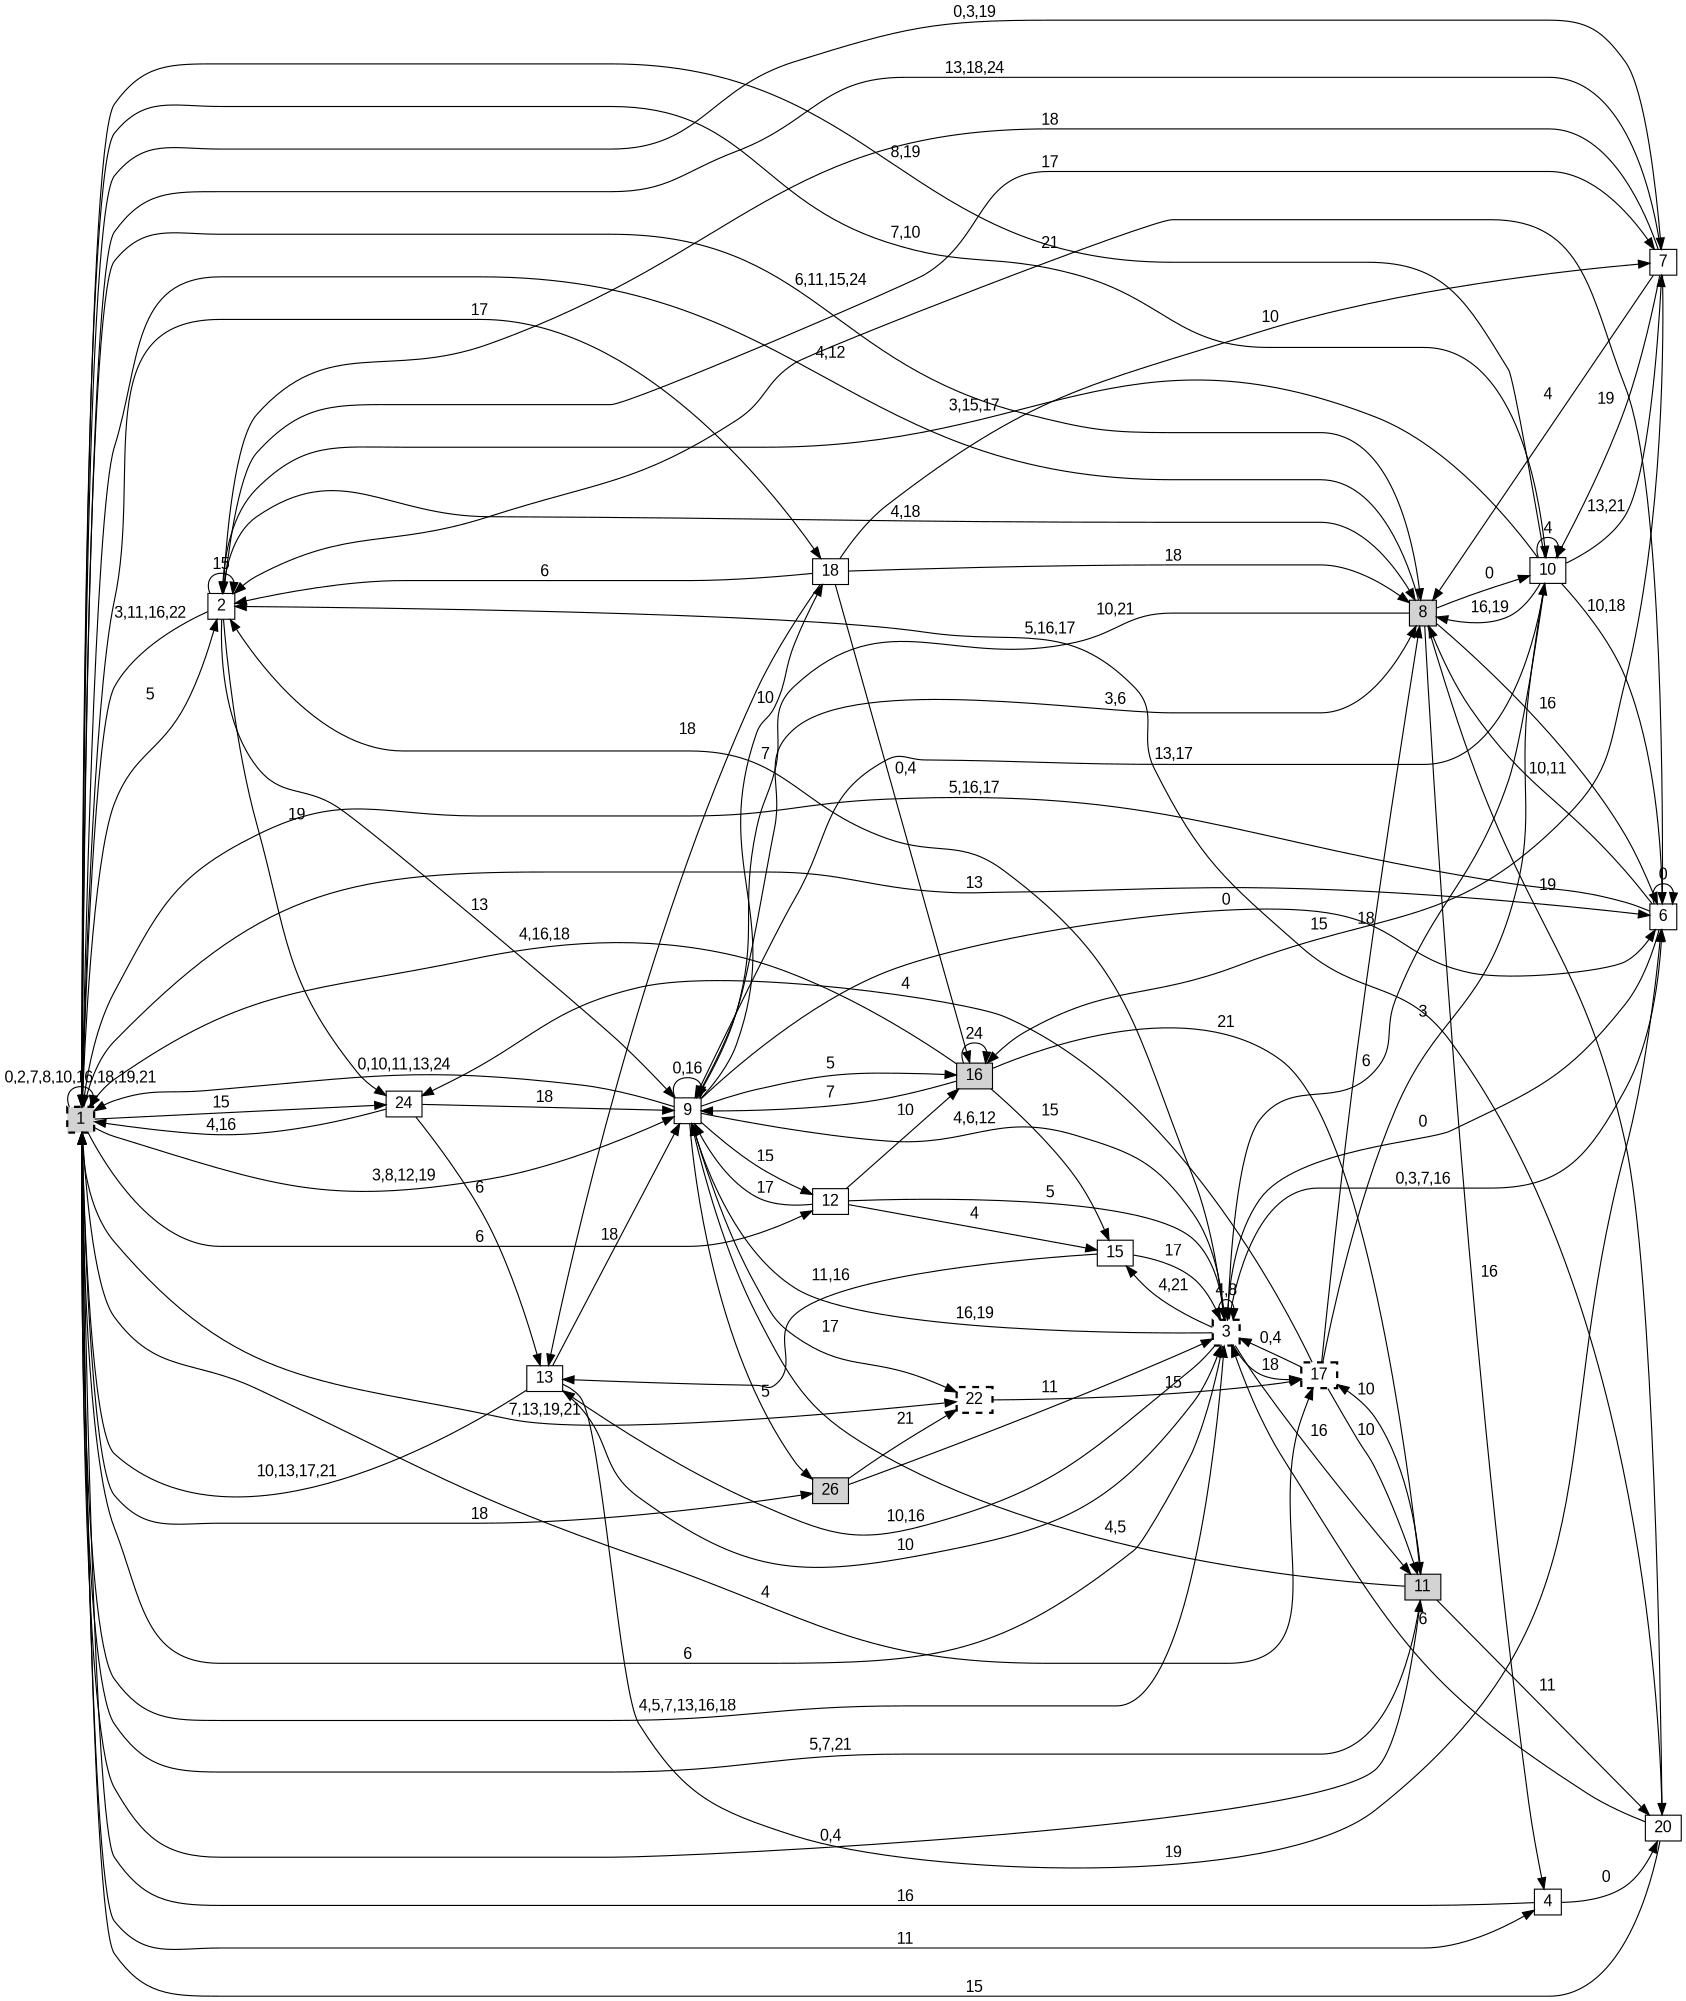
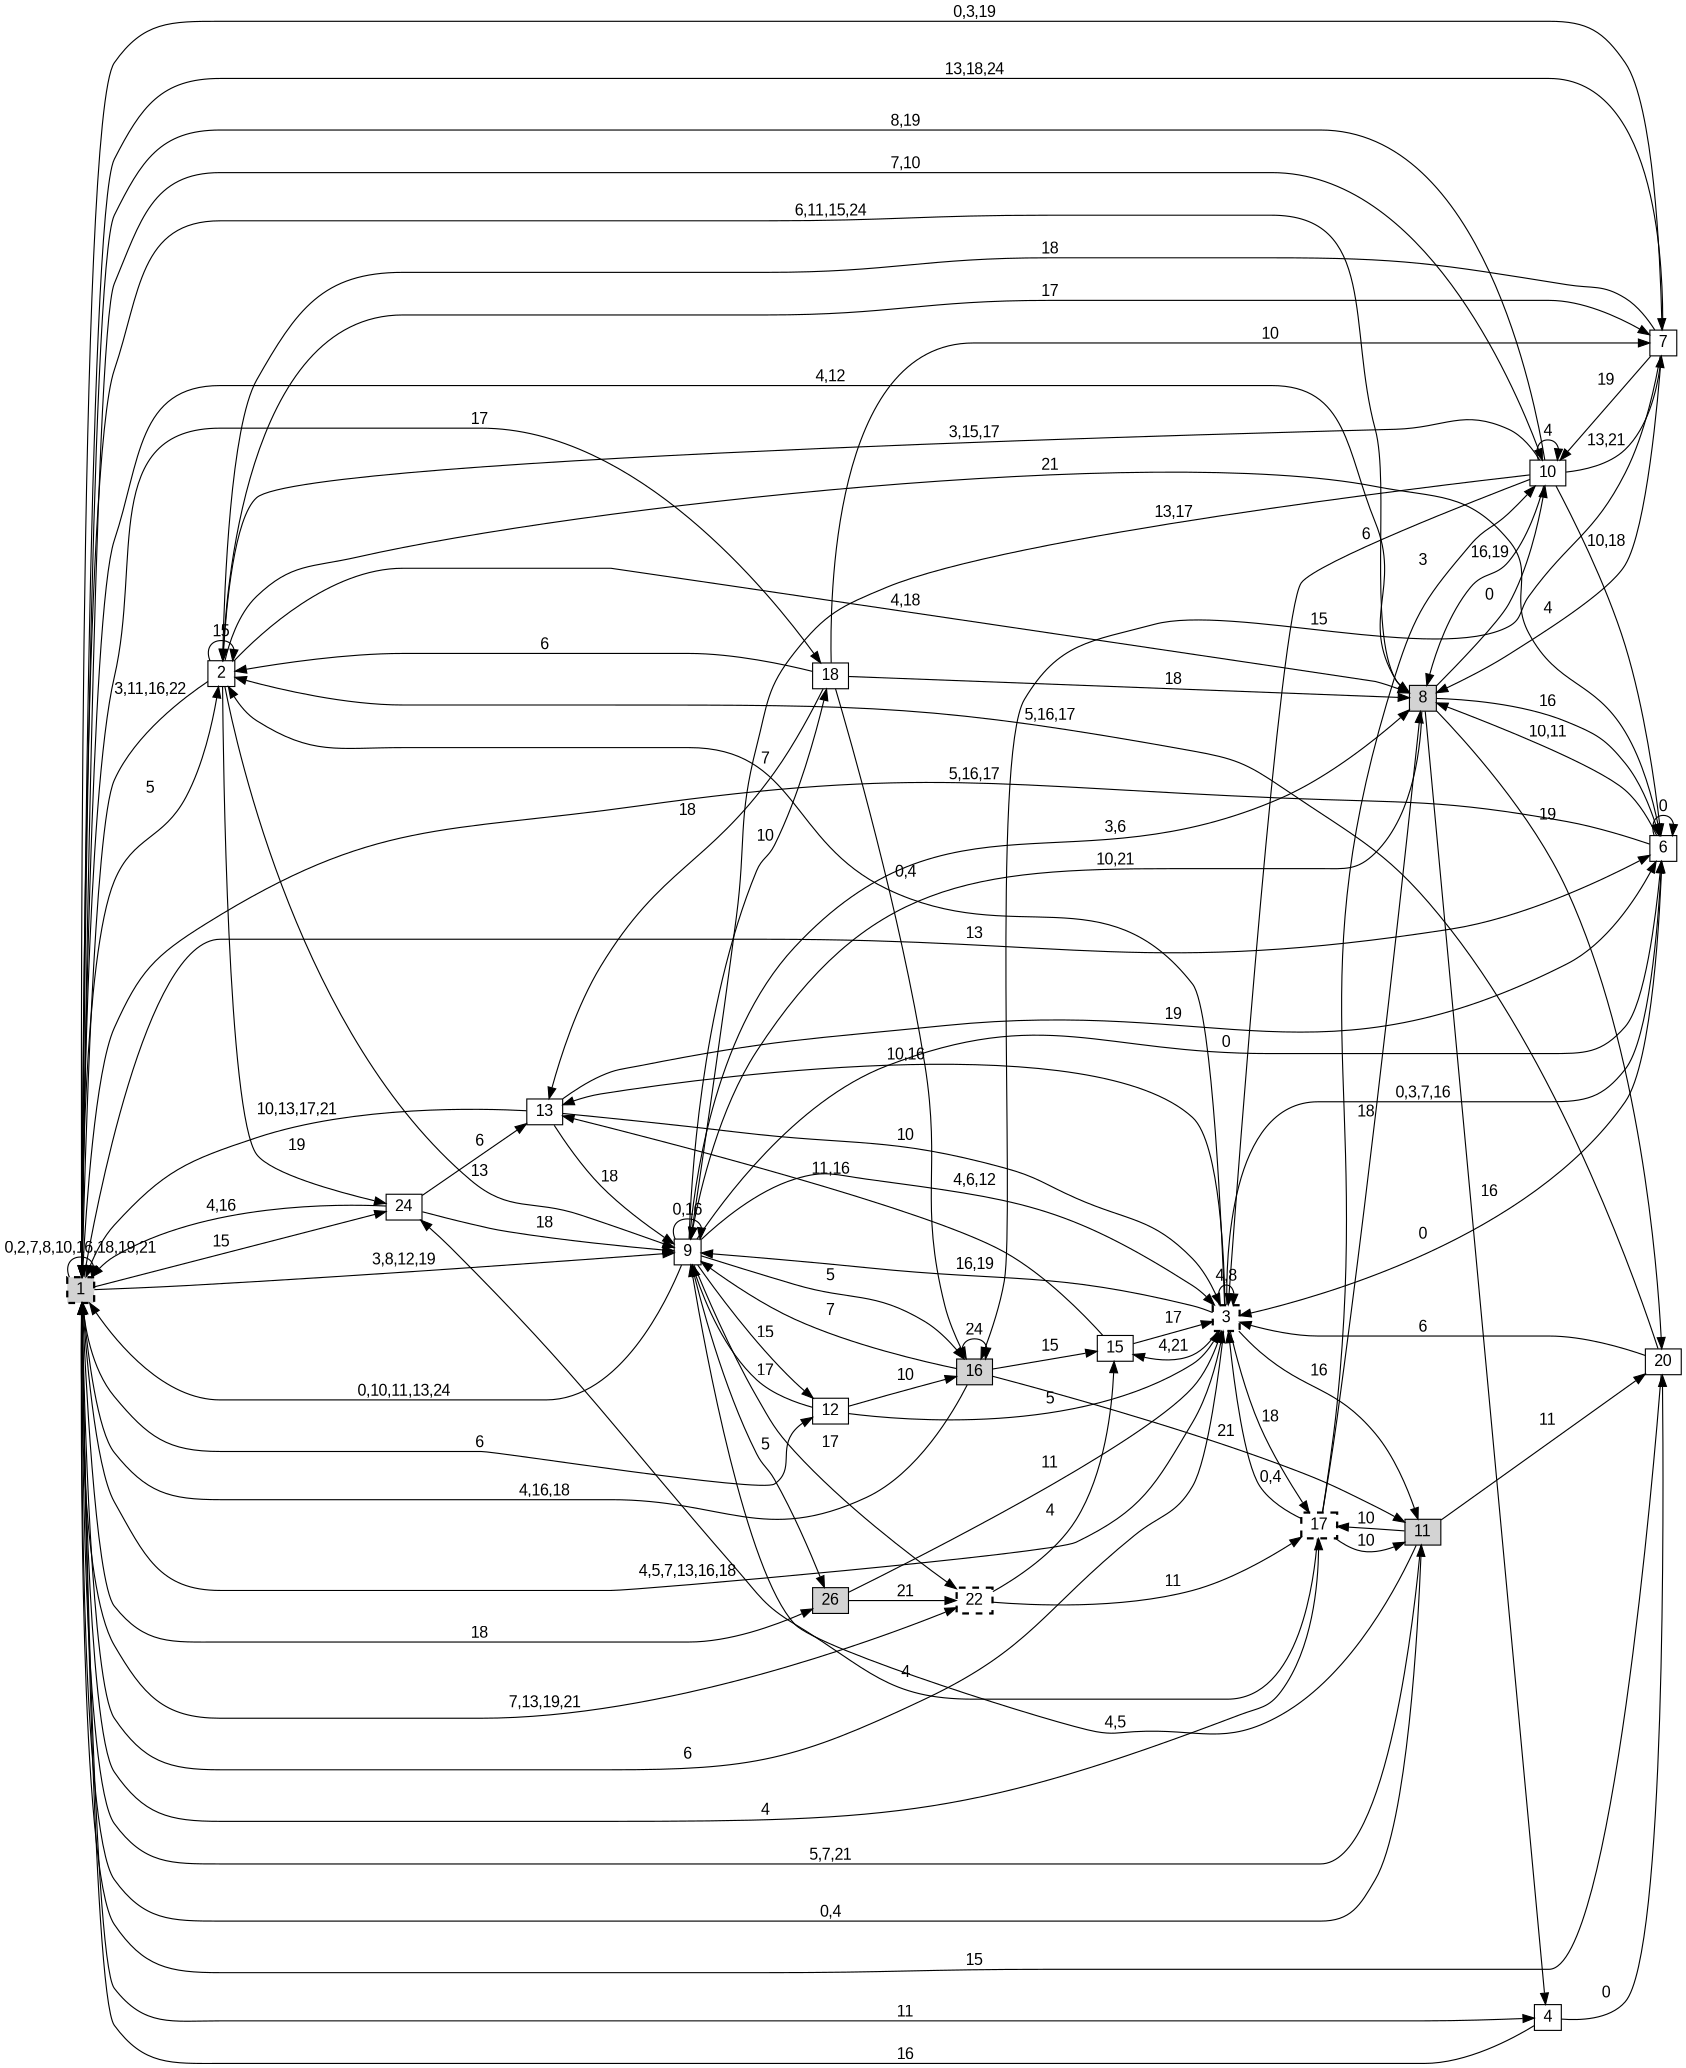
edge "6" -> "2": reversed
edge "12" -> "15": now "22" -> "15"
edge "22" -> "17": label "15" -> "11"
